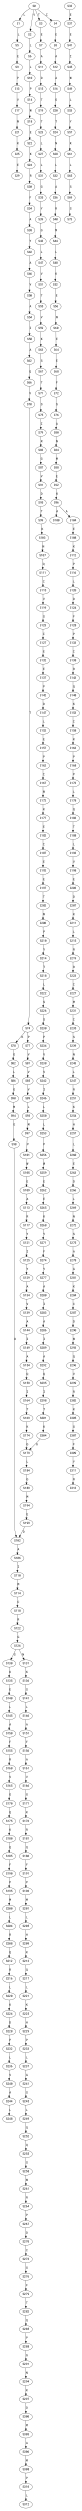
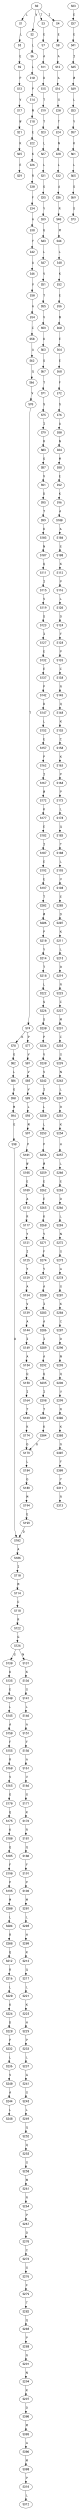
edge "S96" -> "S104": now "S100" -> "S104"
